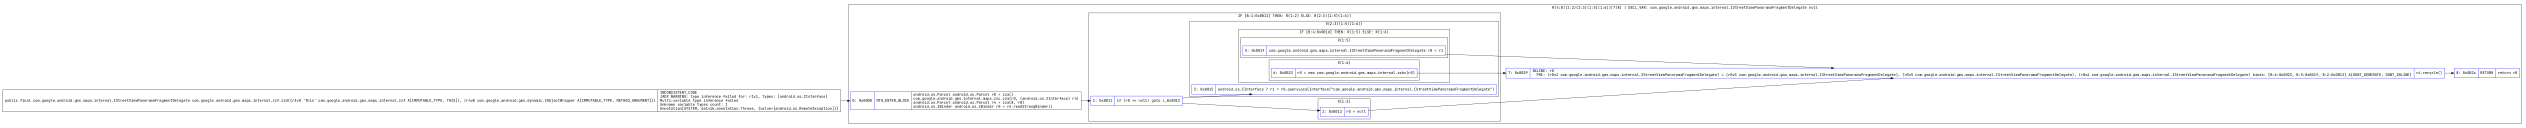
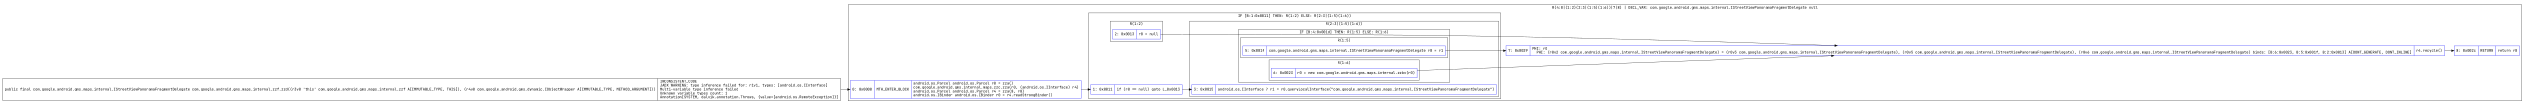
node "7: 0x0029": text "INLINE: r0" -> "PHI: r0"
edge "1: 0x0011" -> "2: 0x0013": removed
